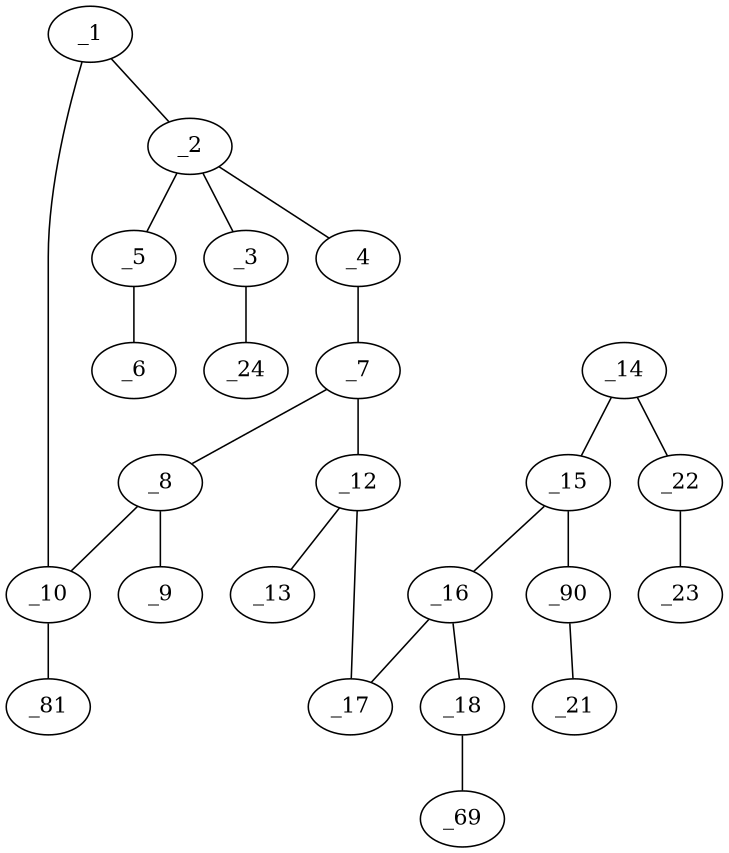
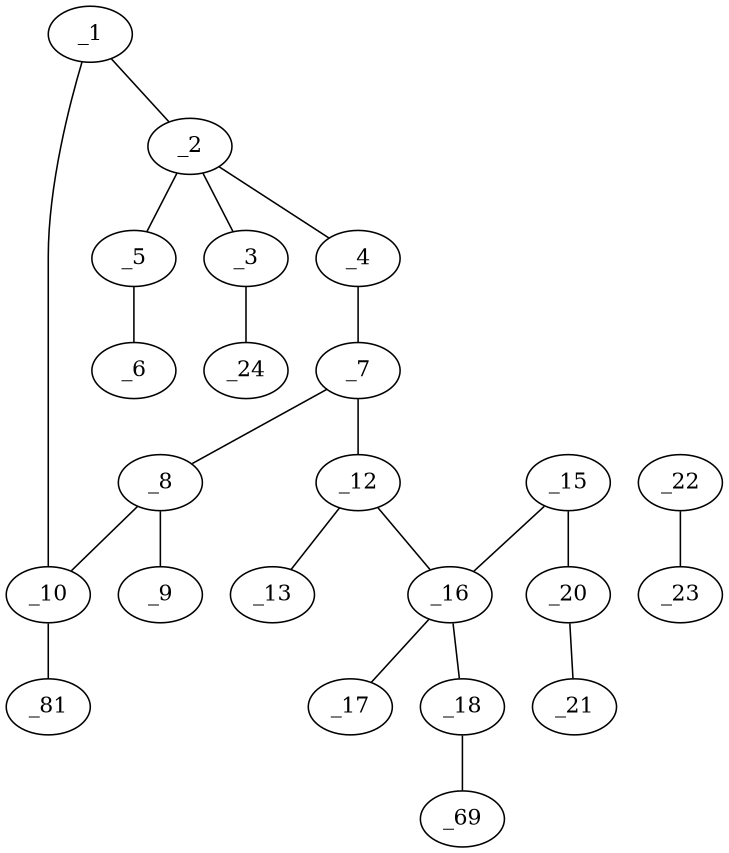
node "_14": removed
edge "_12" -- "_17": now "_12" -- "_16"
node "_90": label "_90" -> "_20"
